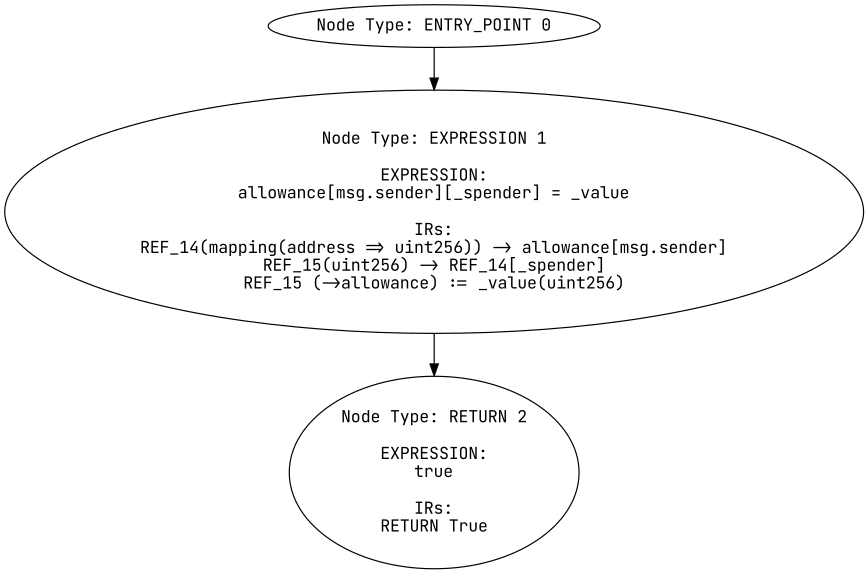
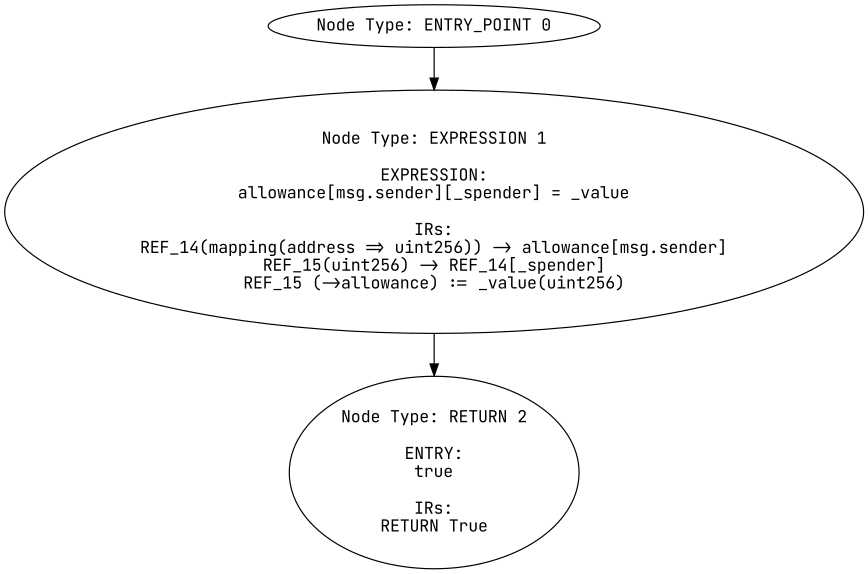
node "Node Type: RETURN 2 EXPRESSION: true IRs: RETURN True": label "Node Type: RETURN 2 EXPRESSION: true IRs: RETURN True" -> "Node Type: RETURN 2 ENTRY: true IRs: RETURN True"
